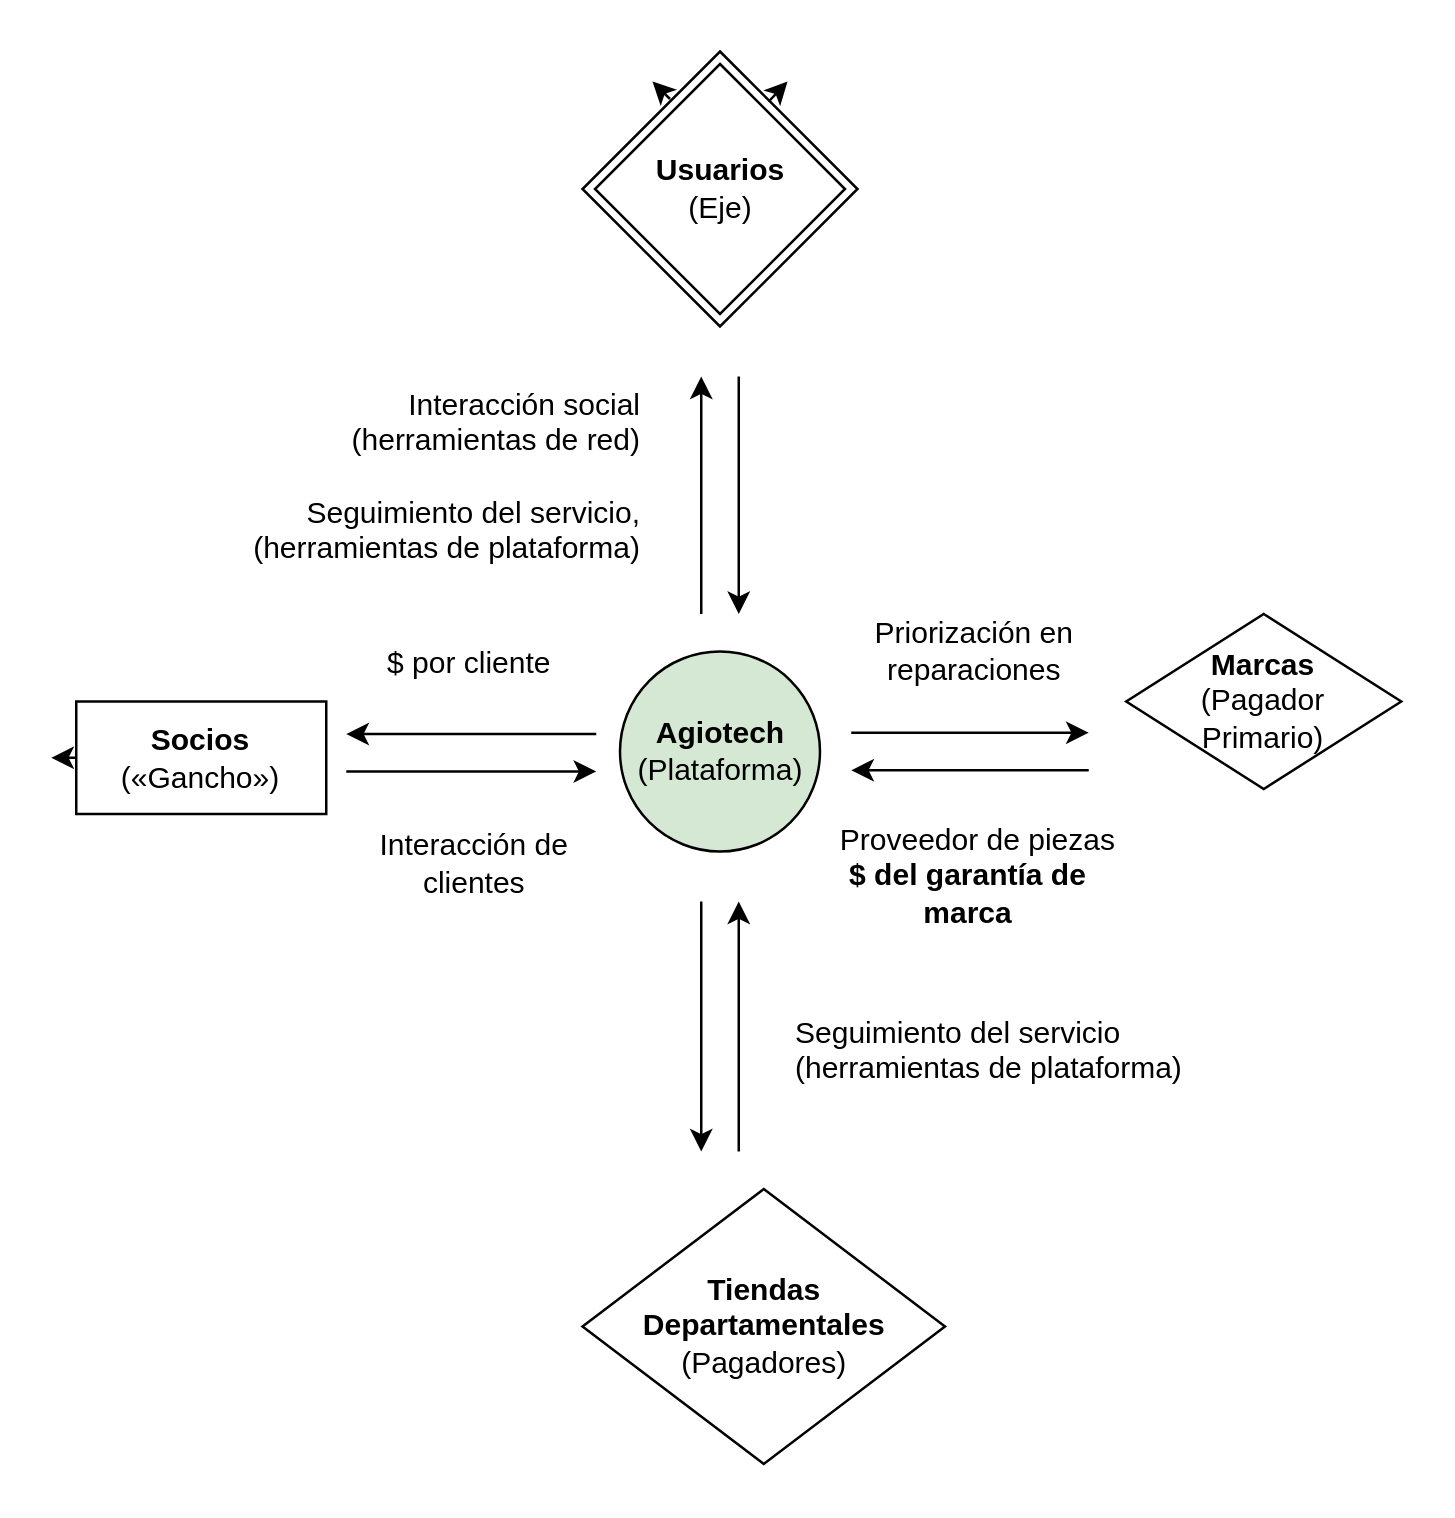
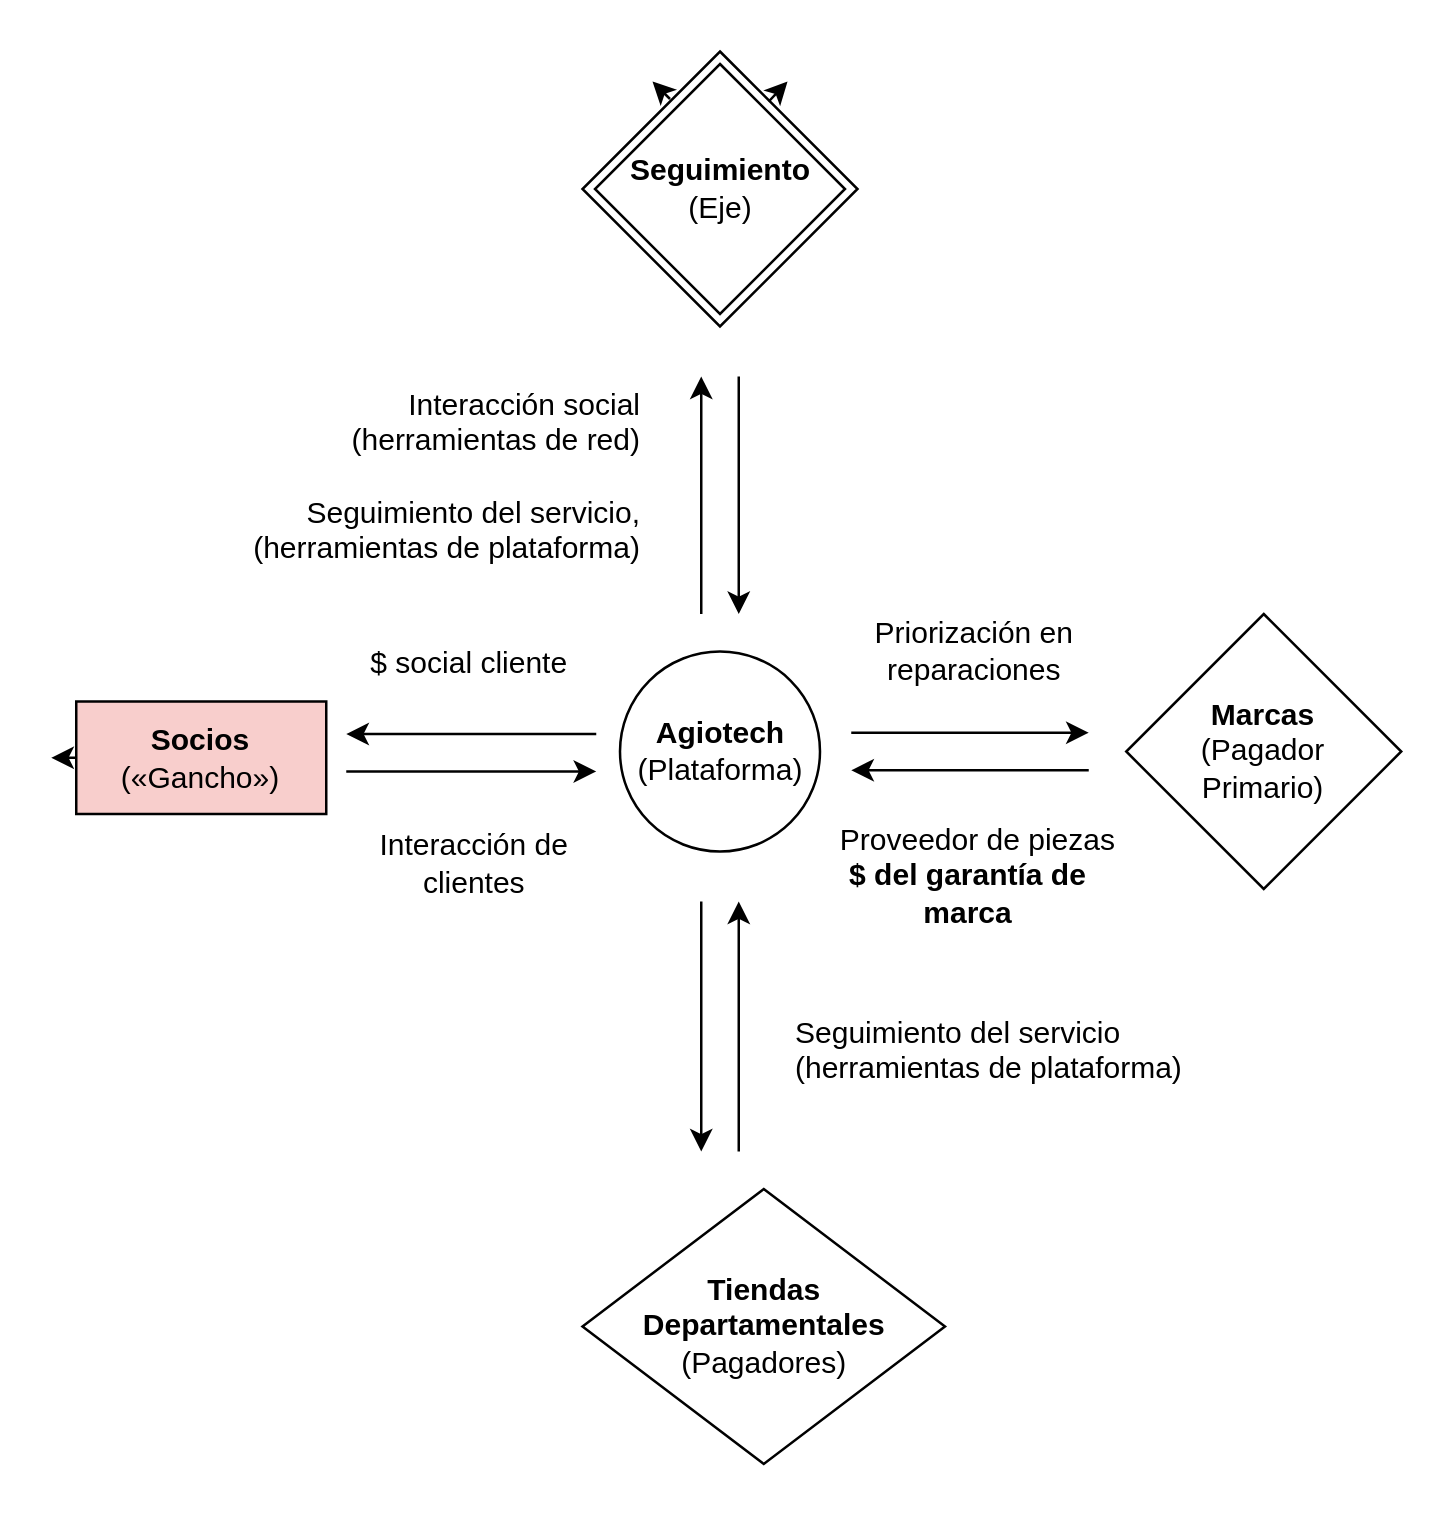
node "Usuarios (Eje)": label "Usuarios (Eje)" -> "Seguimiento (Eje)"
node "$ por cliente": label "$ por cliente" -> "$ social cliente"
node "Marcas (Pagador Primario)": size 275x175 -> 275x275
node "Agiotech (Plataforma)": fillcolor #d5e8d4 -> #ffffff
node "Socios («Gancho»)": fillcolor #ffffff -> #f8cecc
